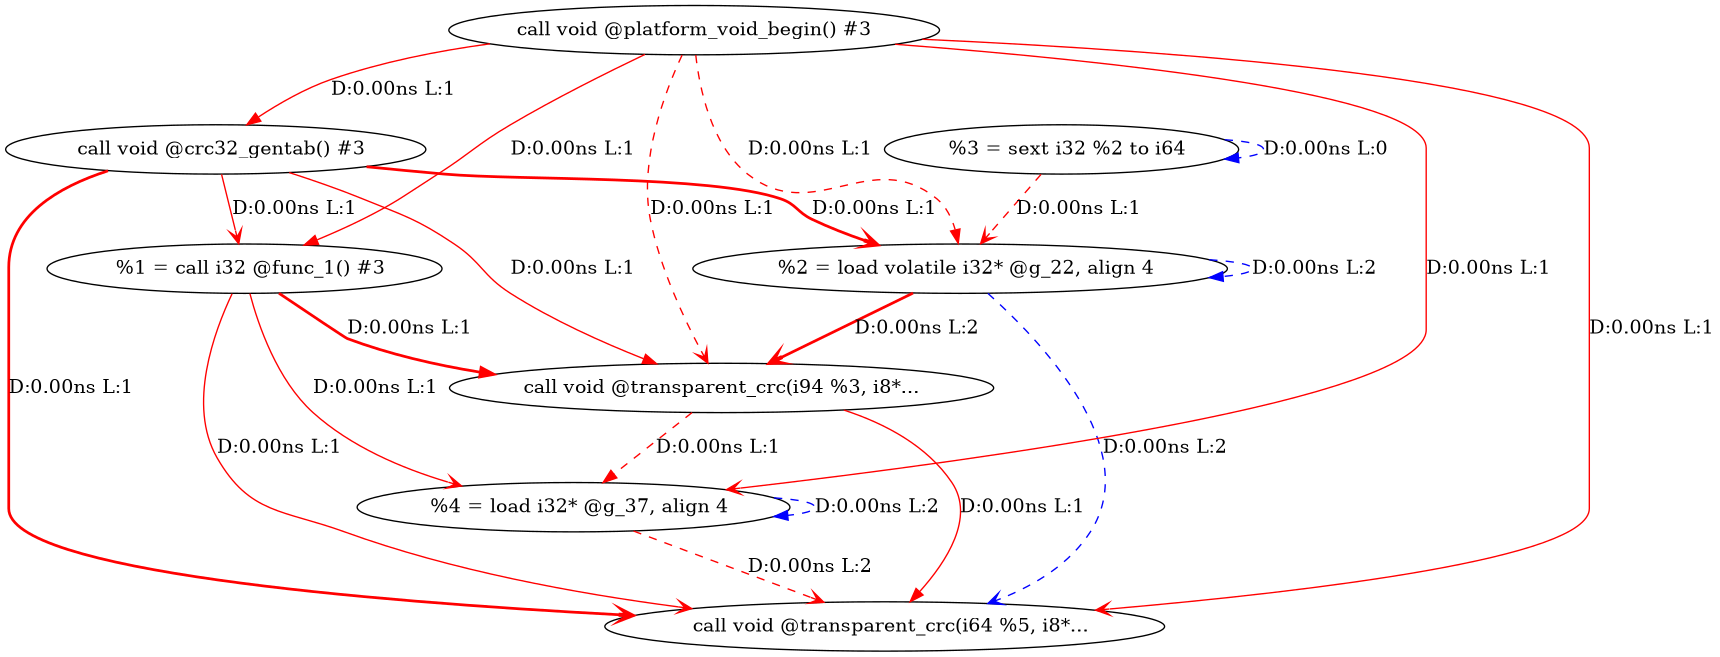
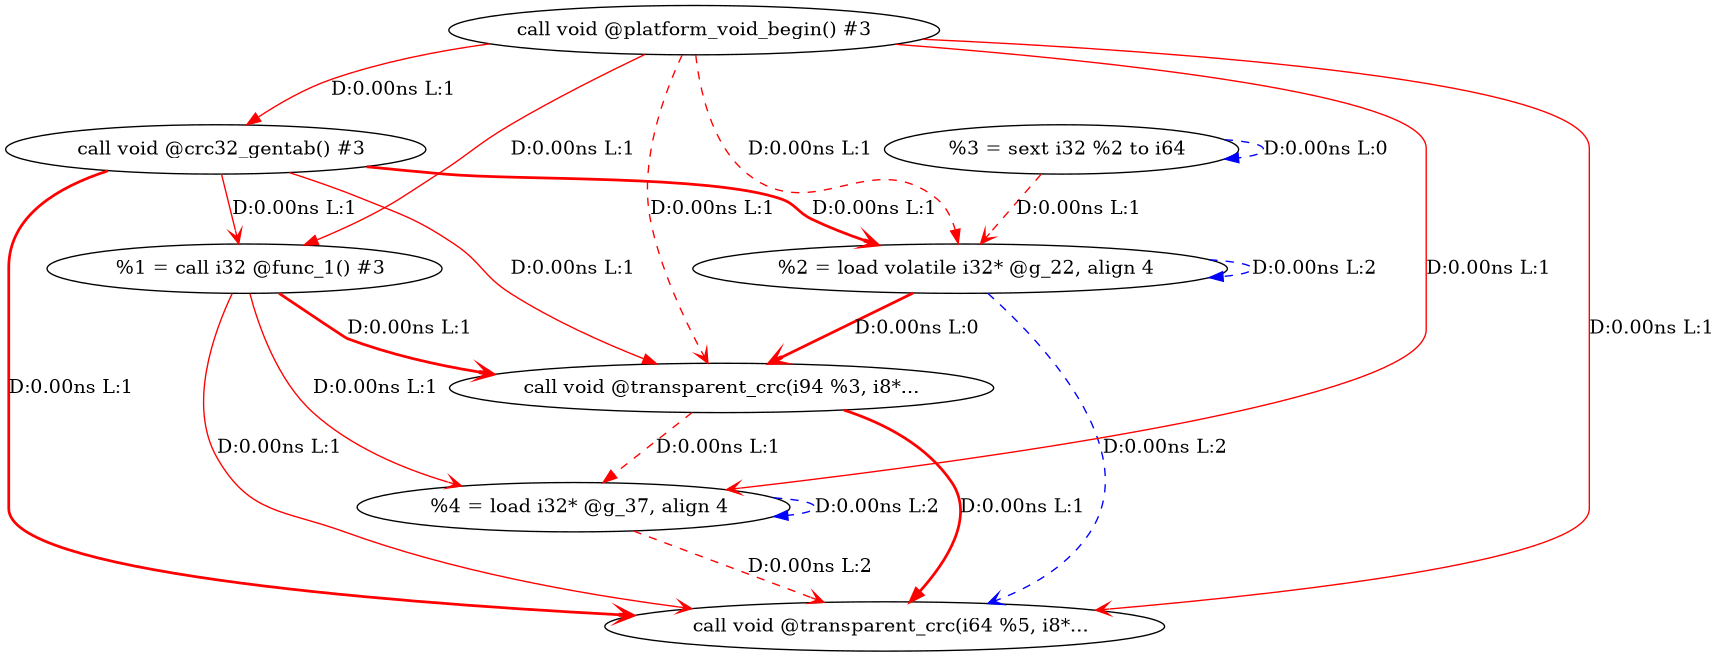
edge "%2 = load volatile i32* @g_22, align 4" -> "call void @transparent_crc(i94 %3, i8*...": label "D:0.00ns L:2" -> "D:0.00ns L:0"
edge "%1 = call i32 @func_1() #3" -> "call void @transparent_crc(i94 %3, i8*...": arrowhead normal -> vee
edge "call void @transparent_crc(i94 %3, i8*..." -> "call void @transparent_crc(i64 %5, i8*...": style solid -> bold
